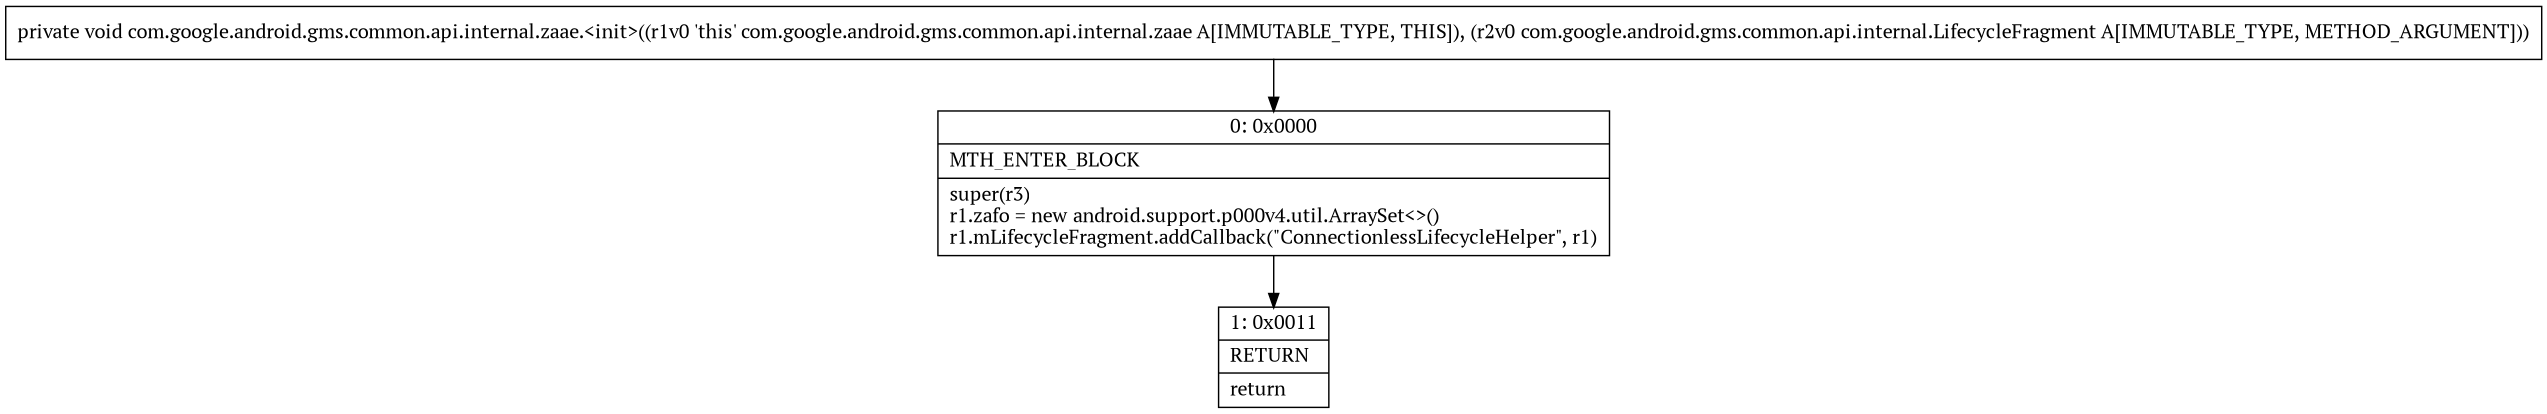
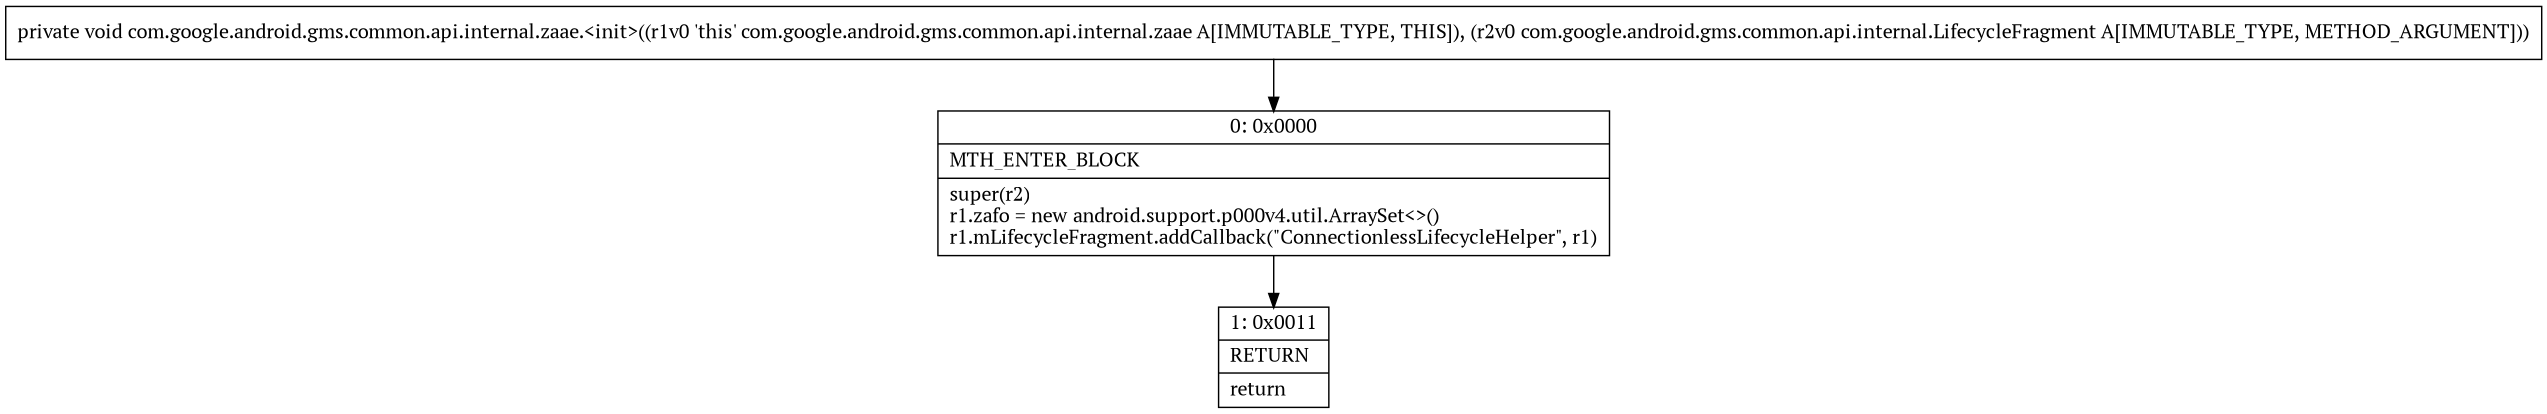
node "0: 0x0000": text "super(r3)" -> "super(r2)"
